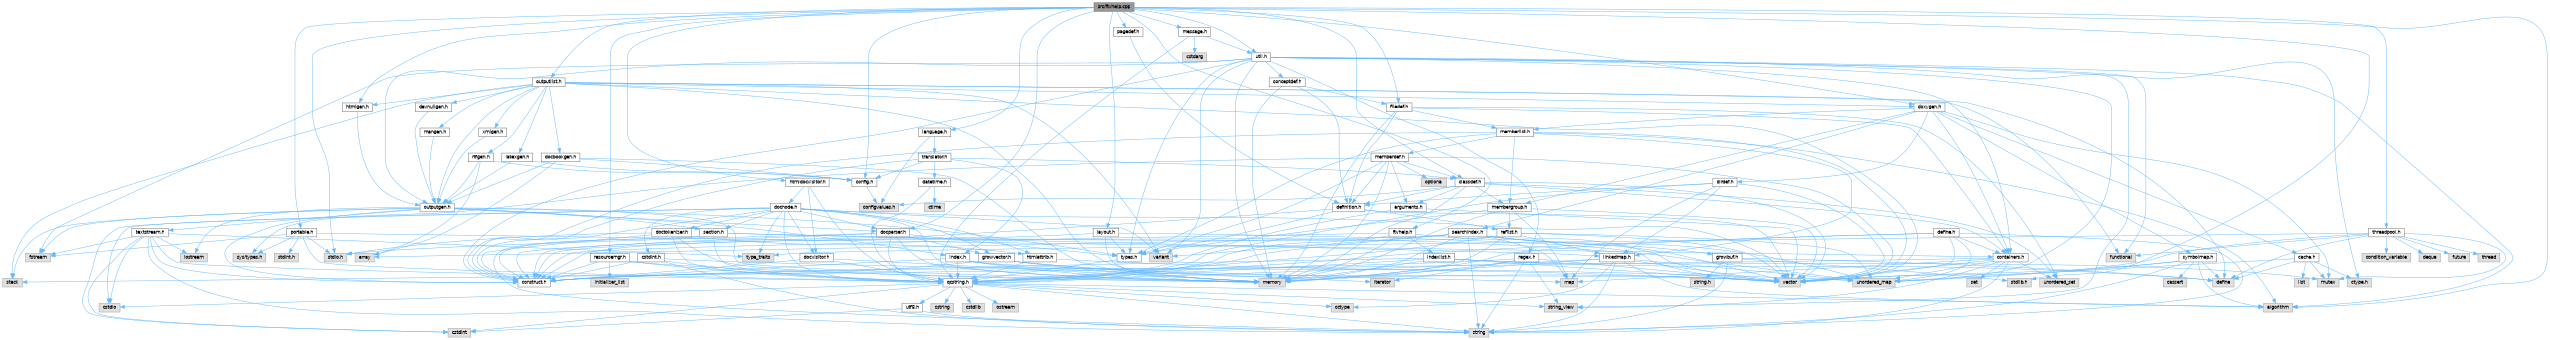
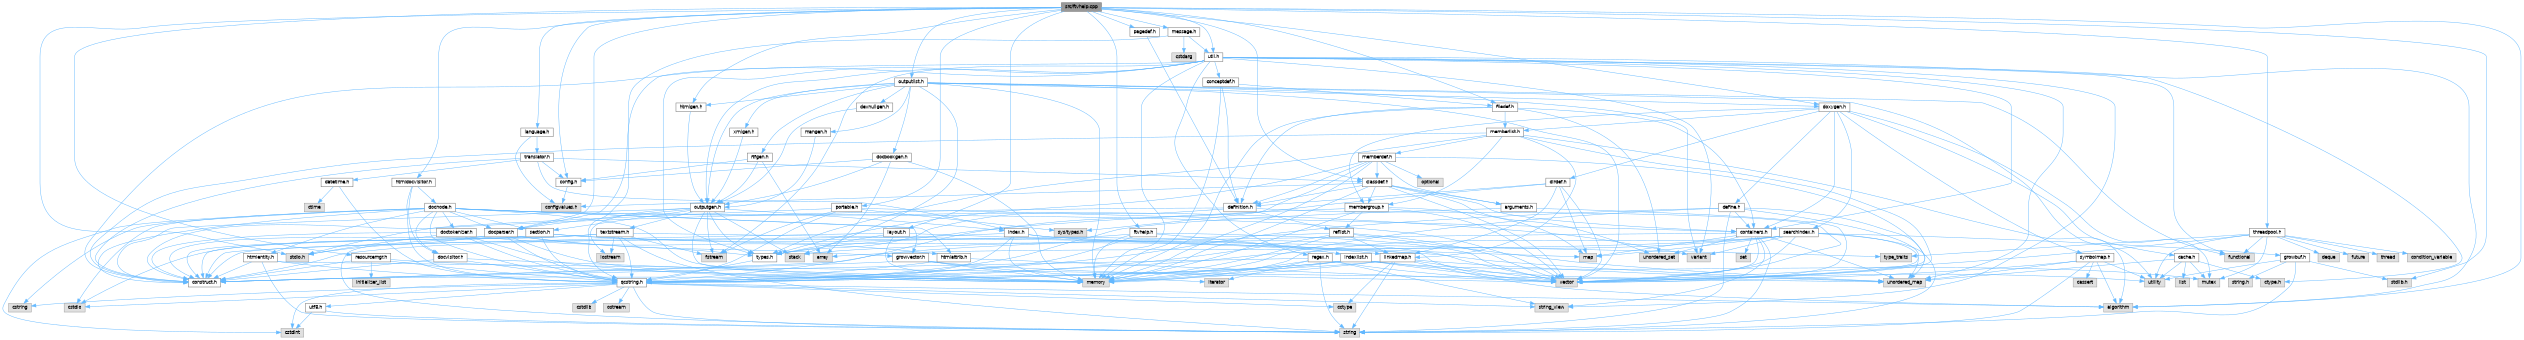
edge "util.h" -> "docparser.h": added
edge "doxygen.h" -> "define.h": added
node "latexgen.h": removed
edge "docnode.h" -> "type_traits": now "docnode.h" -> "cstring"
node "stdint.h": removed
node "cstdint.h": label "cstdint.h" -> "htmlentity.h"
node "define": label "define" -> "utility"
edge "textstream.h" -> "cstdint": removed
